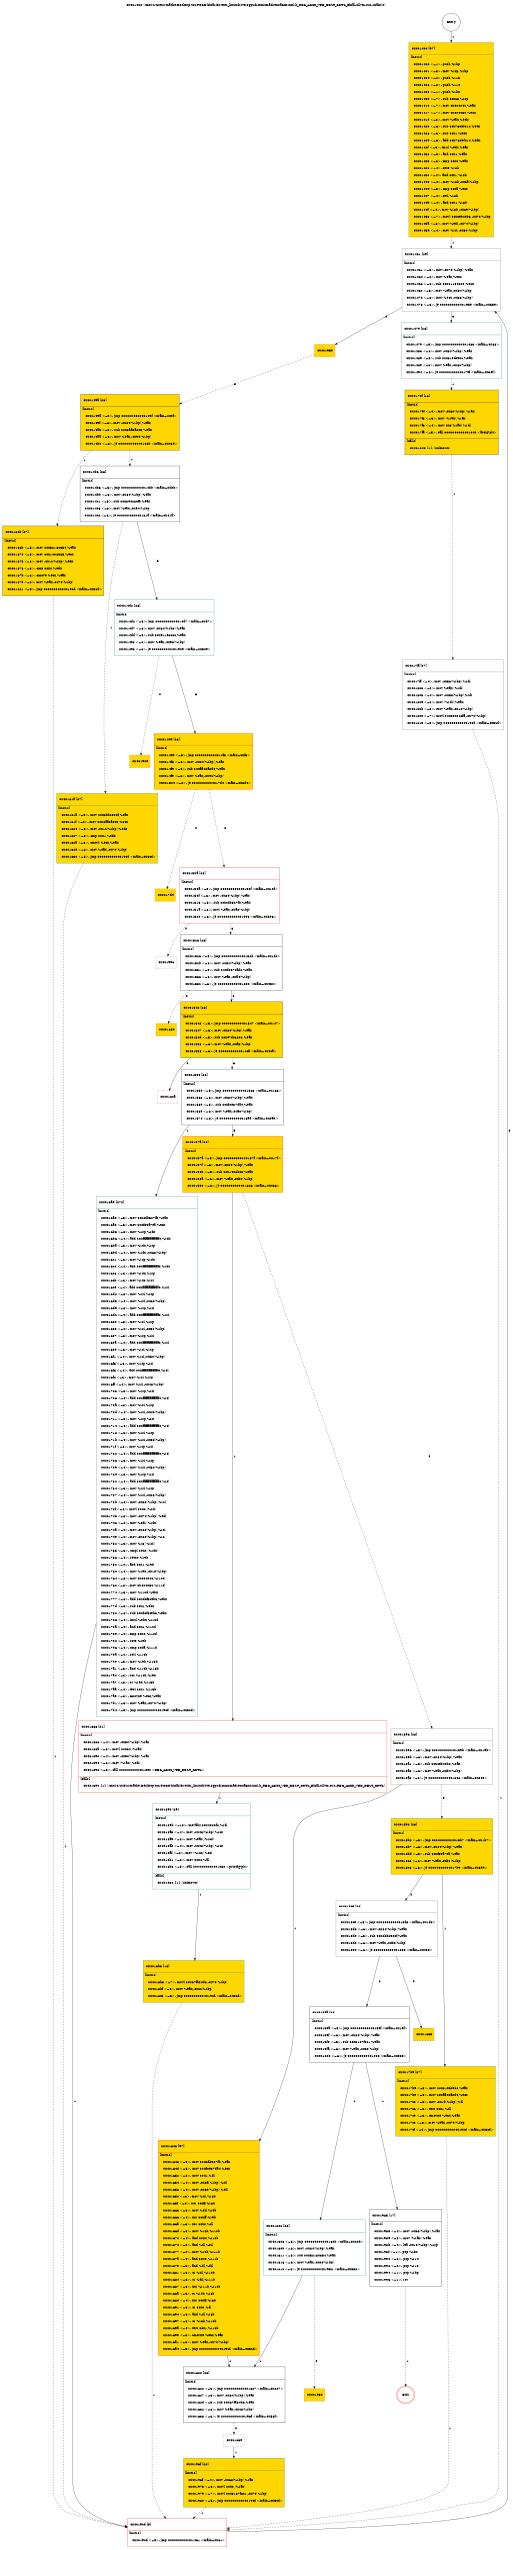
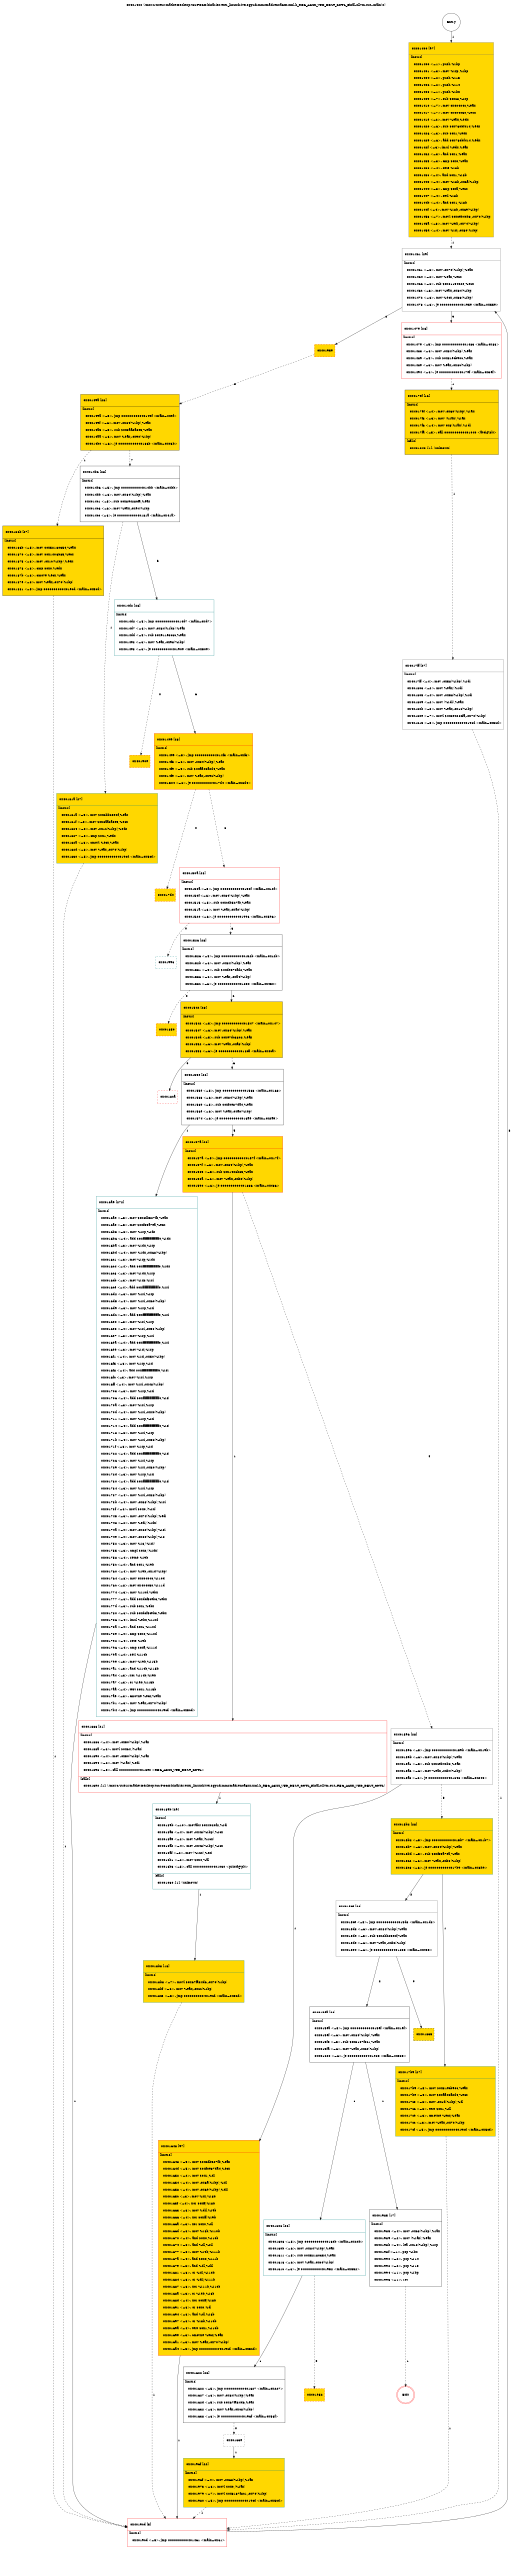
node "0x40147e [28]": color teal -> red
edge "0x401648 [97]" -> "0x401622 [28]": now "0x401648 [97]" -> "0x4019cd [5]"
